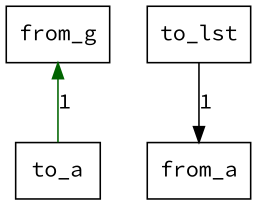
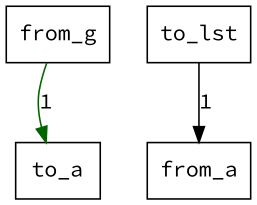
edge "to_a" -> "from_g": reversed
